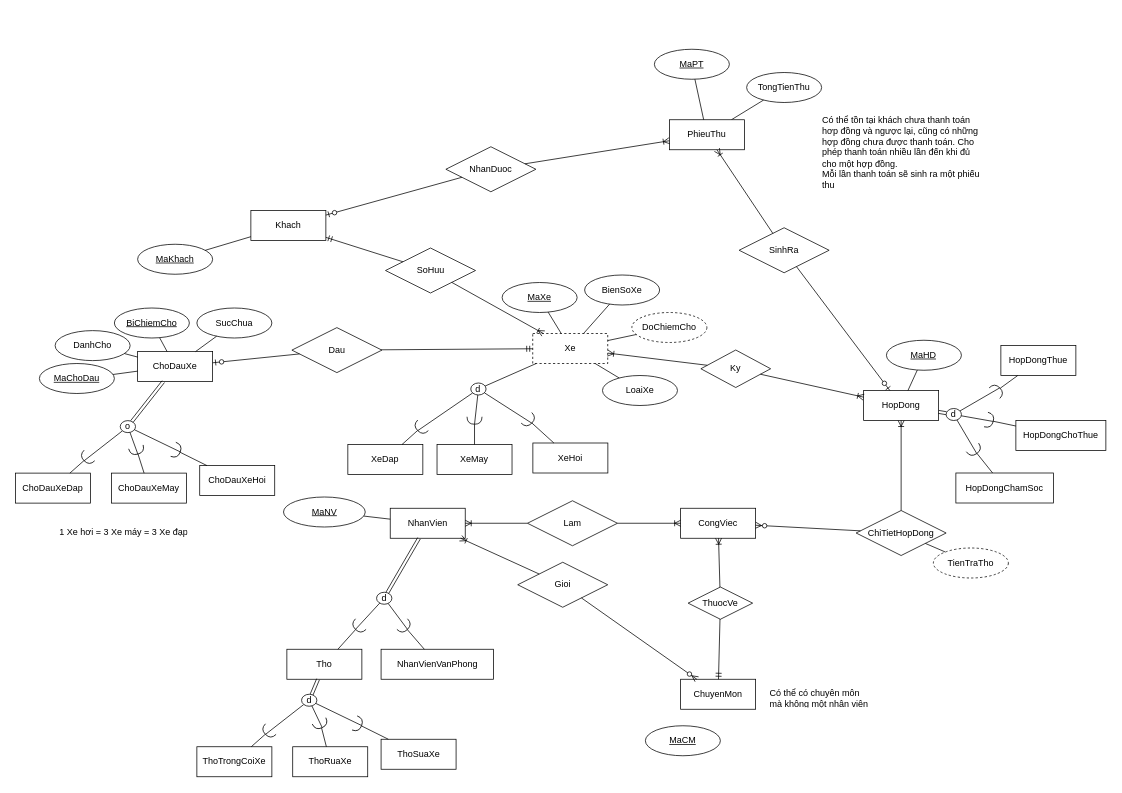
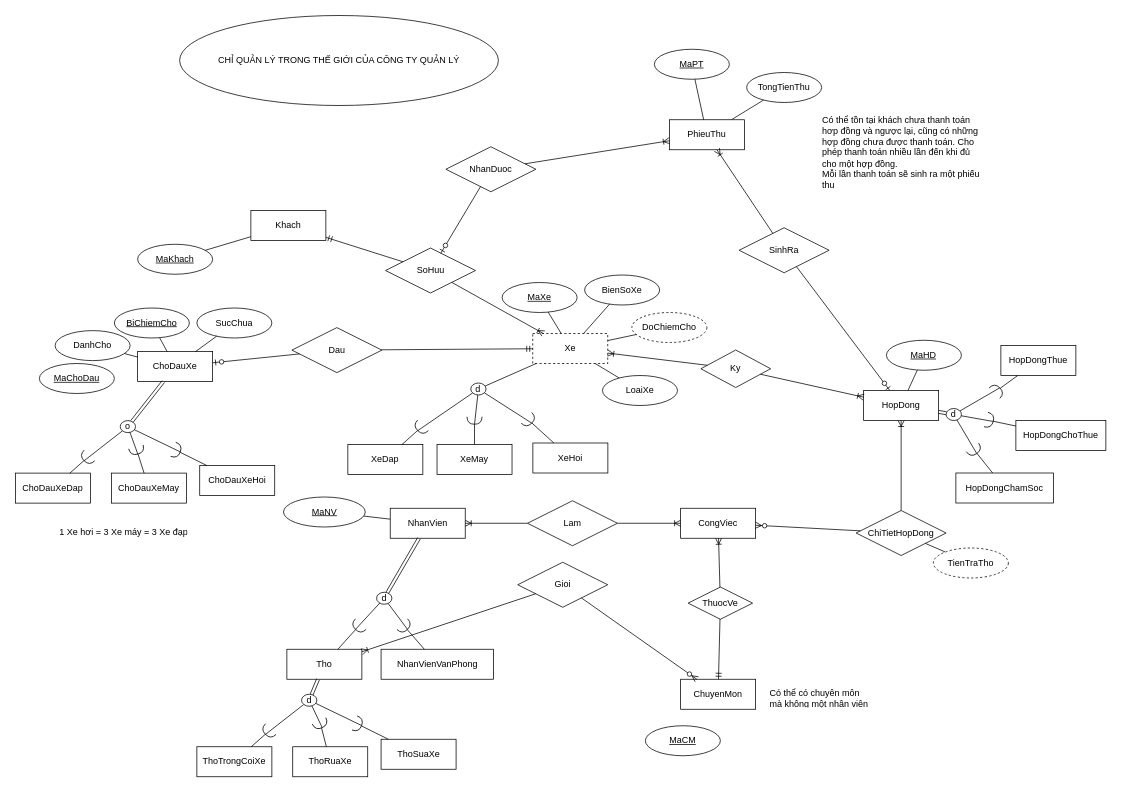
node "CHỈ QUẢN LÝ TRONG THẾ GIỚI CỦA CÔNG TY QUẢN LÝ": added
edge "NhanDuoc" -> "Khach": now "NhanDuoc" -> "SoHuu"
edge "ChoDauXe" -- "MaChoDau": removed
edge "Gioi" -> "NhanVien": now "Gioi" -> "Tho"
